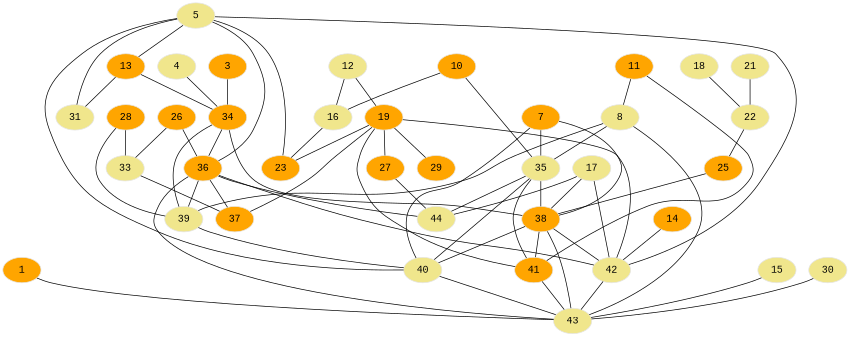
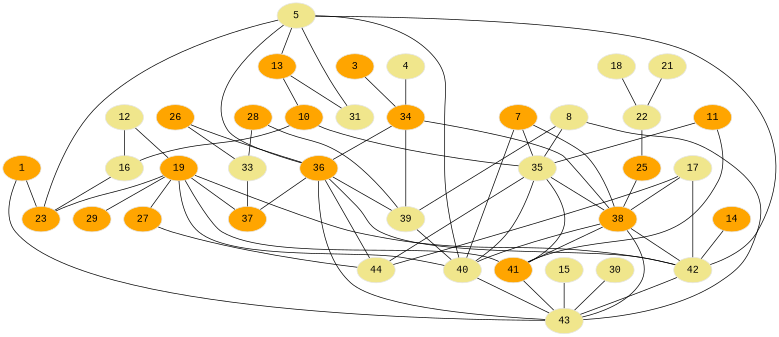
edge "13" -- "34": now "13" -- "10"
edge "11" -- "8": now "11" -- "35"
edge "1" -- "23": added
edge "19" -- "40": added
